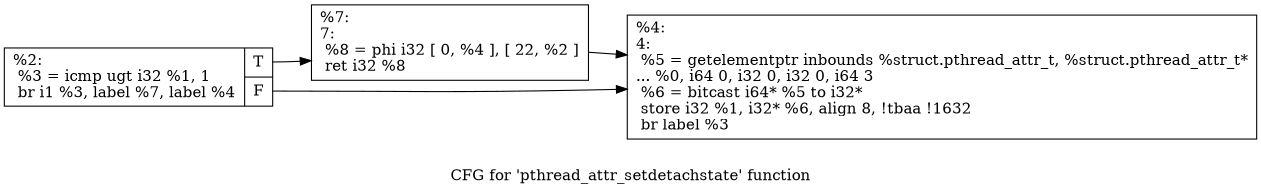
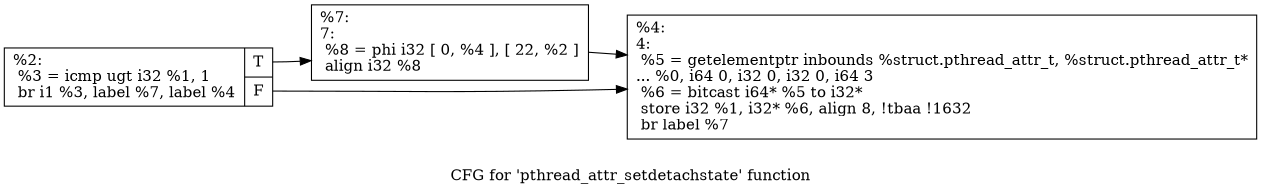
node "%7:": text "ret i32 %8" -> "align i32 %8"
node "%4:": text "br label %3" -> "br label %7"
